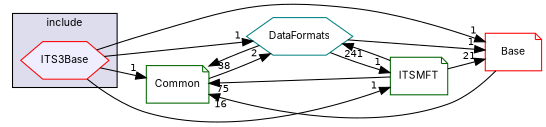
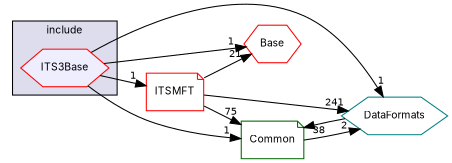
edge "DataFormats" -> "Base": removed
node "Base": shape note -> hexagon
edge "DataFormats" -> "ITSMFT": removed
node "ITSMFT": color darkgreen -> red
edge "Base" -> "Common": removed
